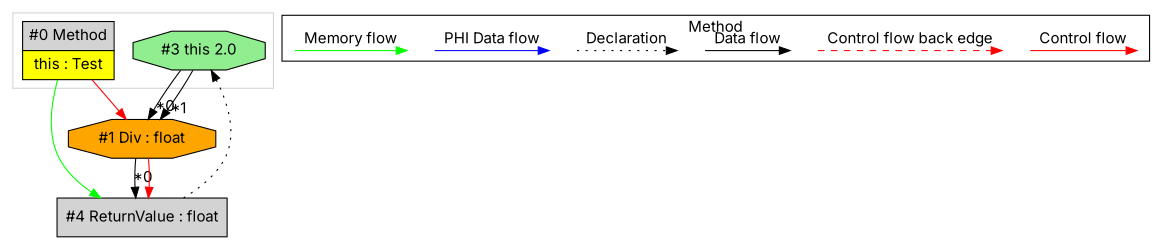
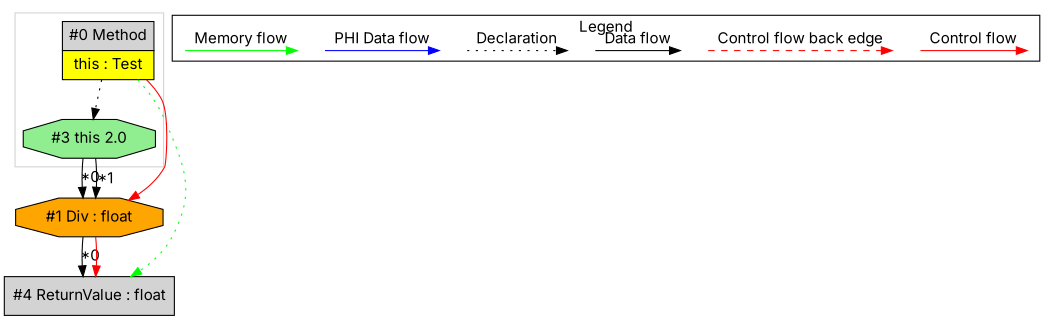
cluster "Method": label "Method" -> "Legend"
edge "#0 Method" -> "#4 ReturnValue : float": style solid -> dotted
edge "#4 ReturnValue : float" -> "#3 this 2.0": now "#0 Method" -> "#3 this 2.0"
